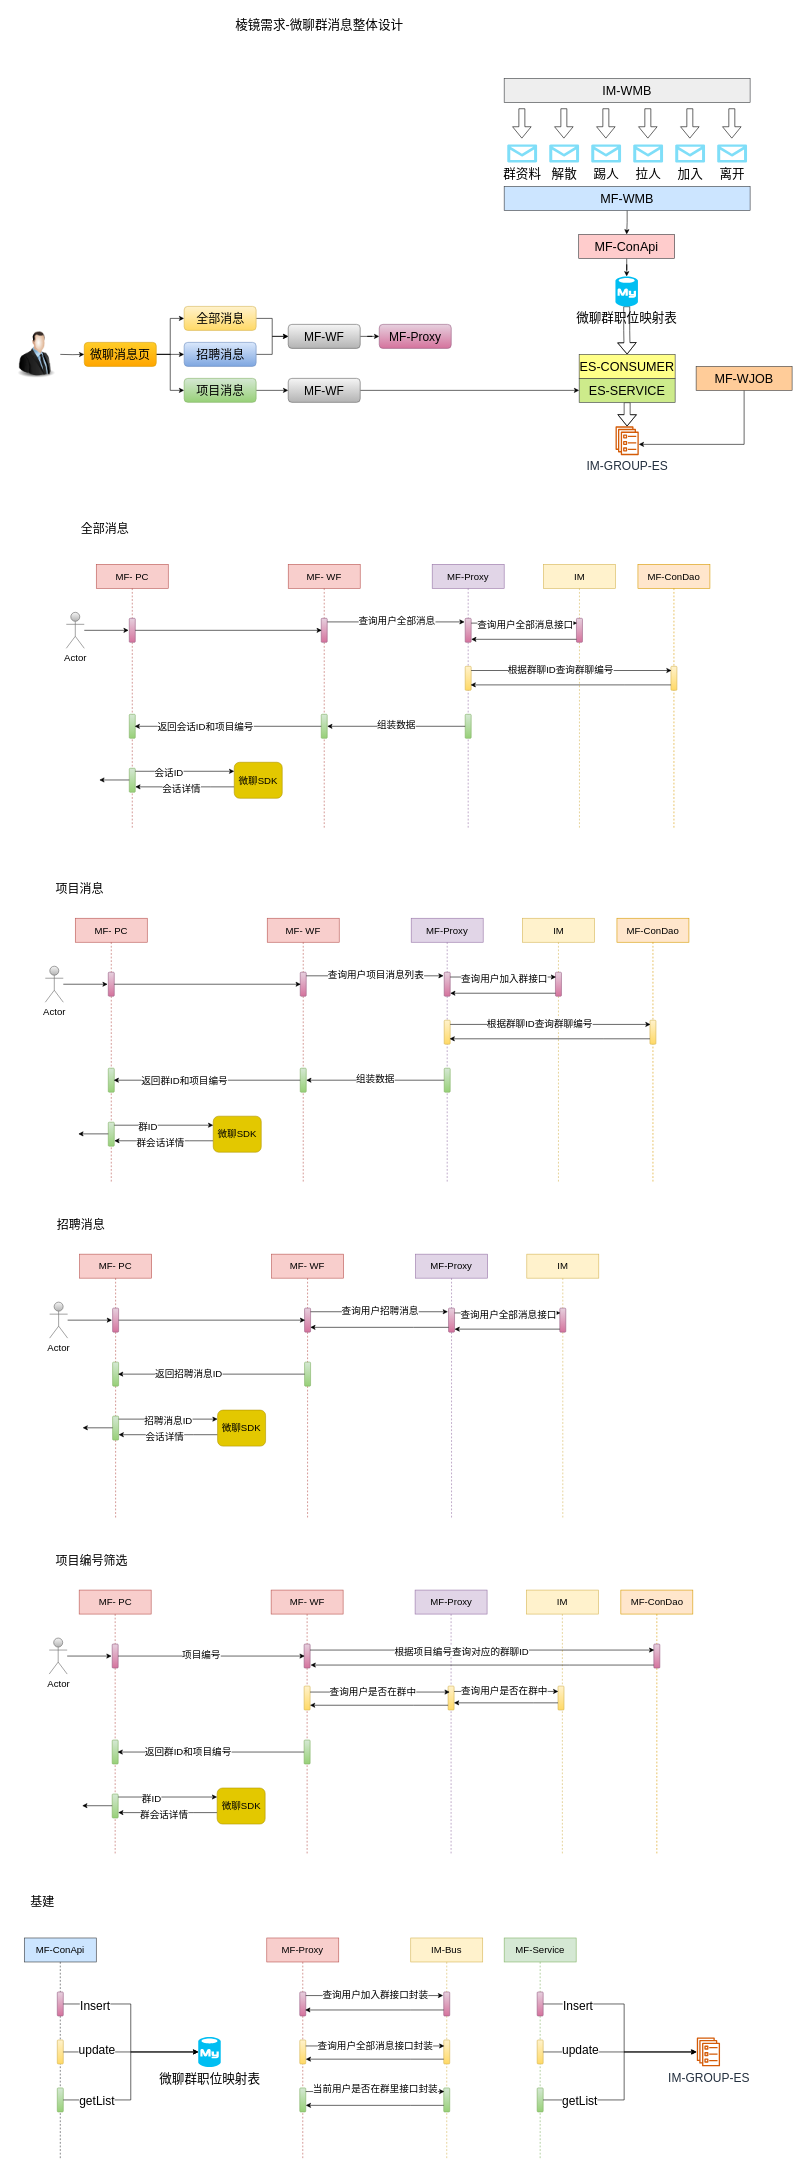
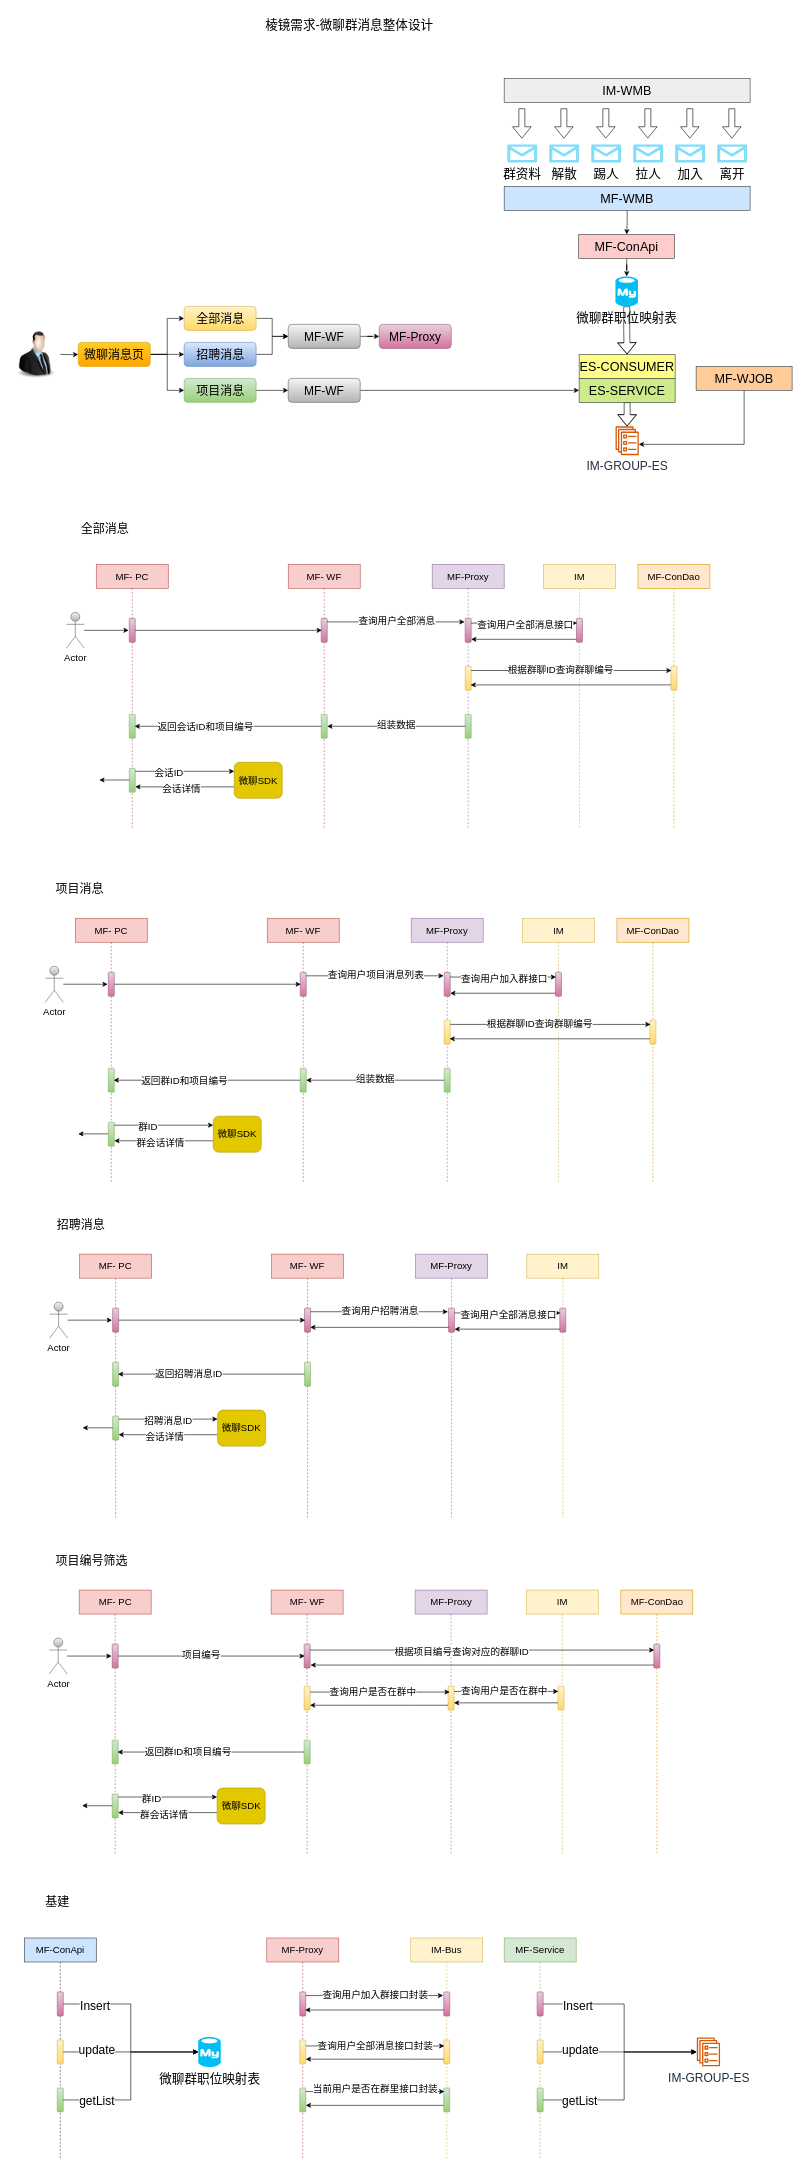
node "棱镜需求-微聊群消息整体设计": moved (320, 24) -> (350, 24)
node "微聊消息页": moved (120, 354) -> (114, 354)
node "基建": moved (42, 1902) -> (57, 1902)
